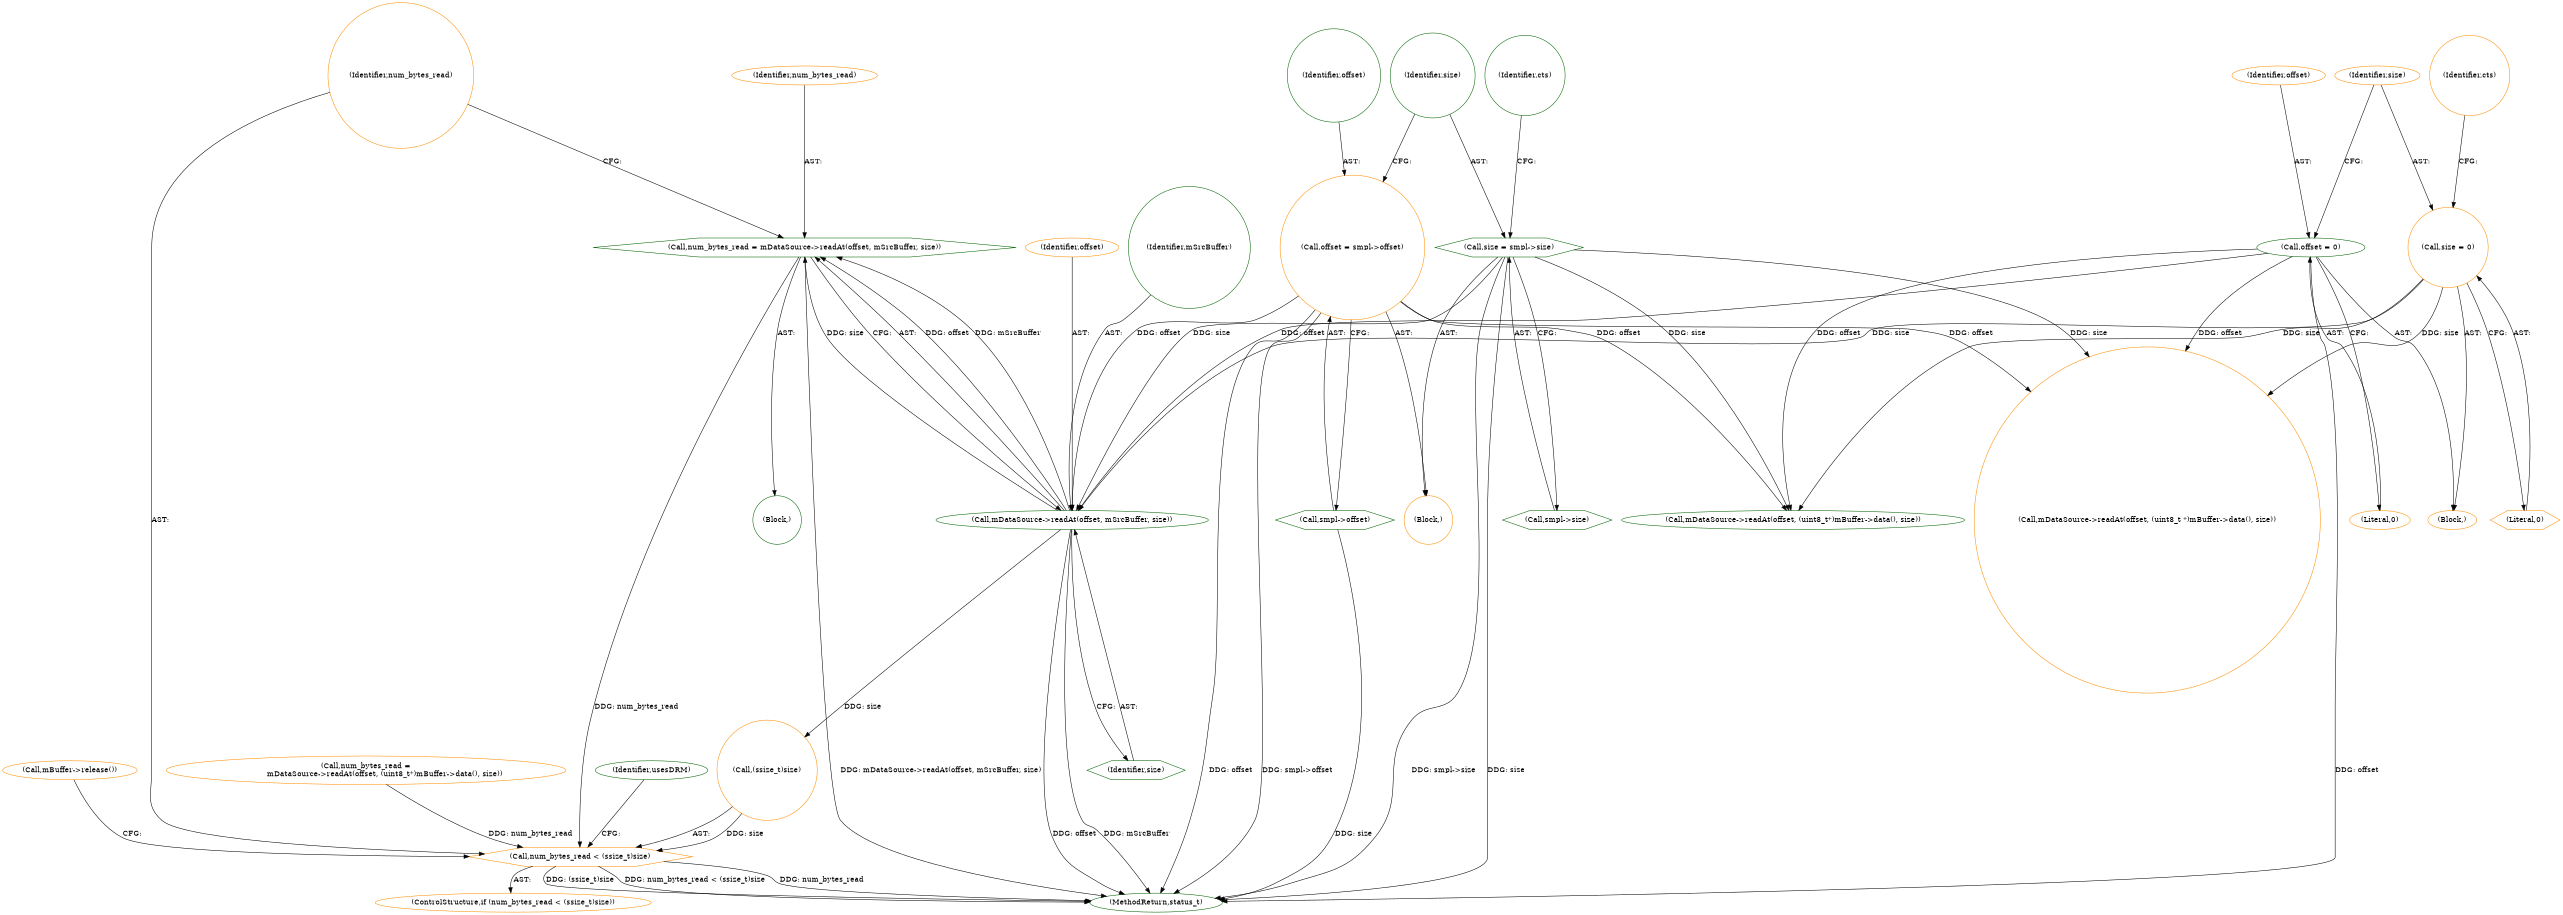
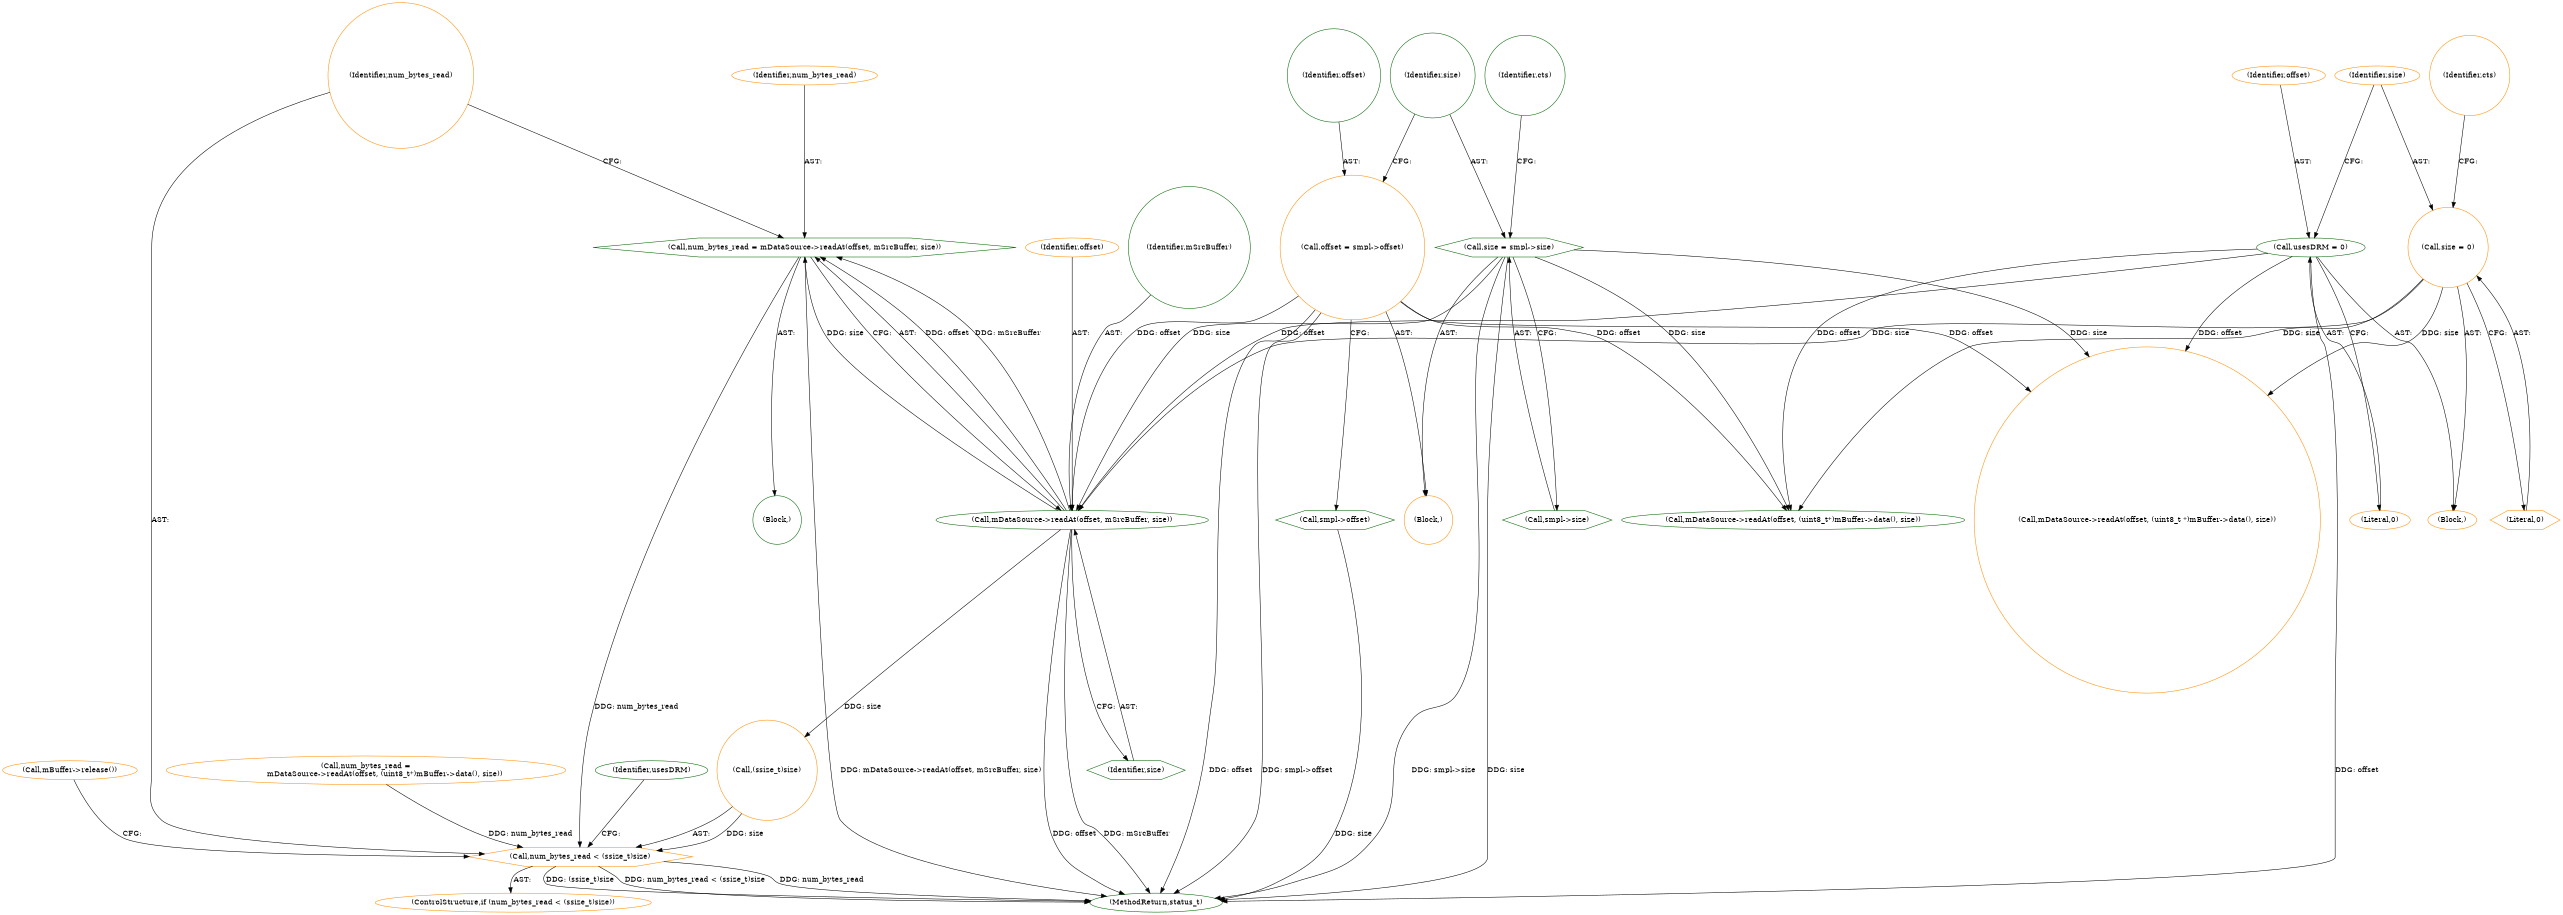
node "(Call,offset = 0)": label "(Call,offset = 0)" -> "(Call,usesDRM = 0)"
edge "(Call,smpl->offset)" -> "(Call,offset = smpl->offset)": removed, label "AST:"
